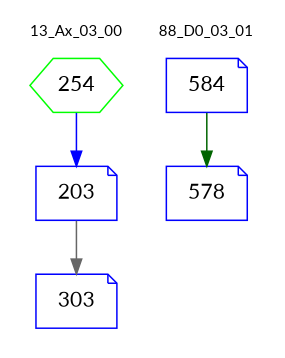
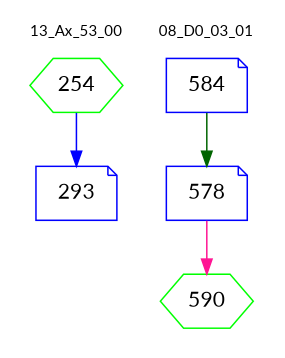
cluster "13_Ax_03_00": label "13_Ax_03_00" -> "13_Ax_53_00"
cluster "88_D0_03_01": label "88_D0_03_01" -> "08_D0_03_01"
node "203": label "203" -> "293"
node "303": removed
node "590": added
